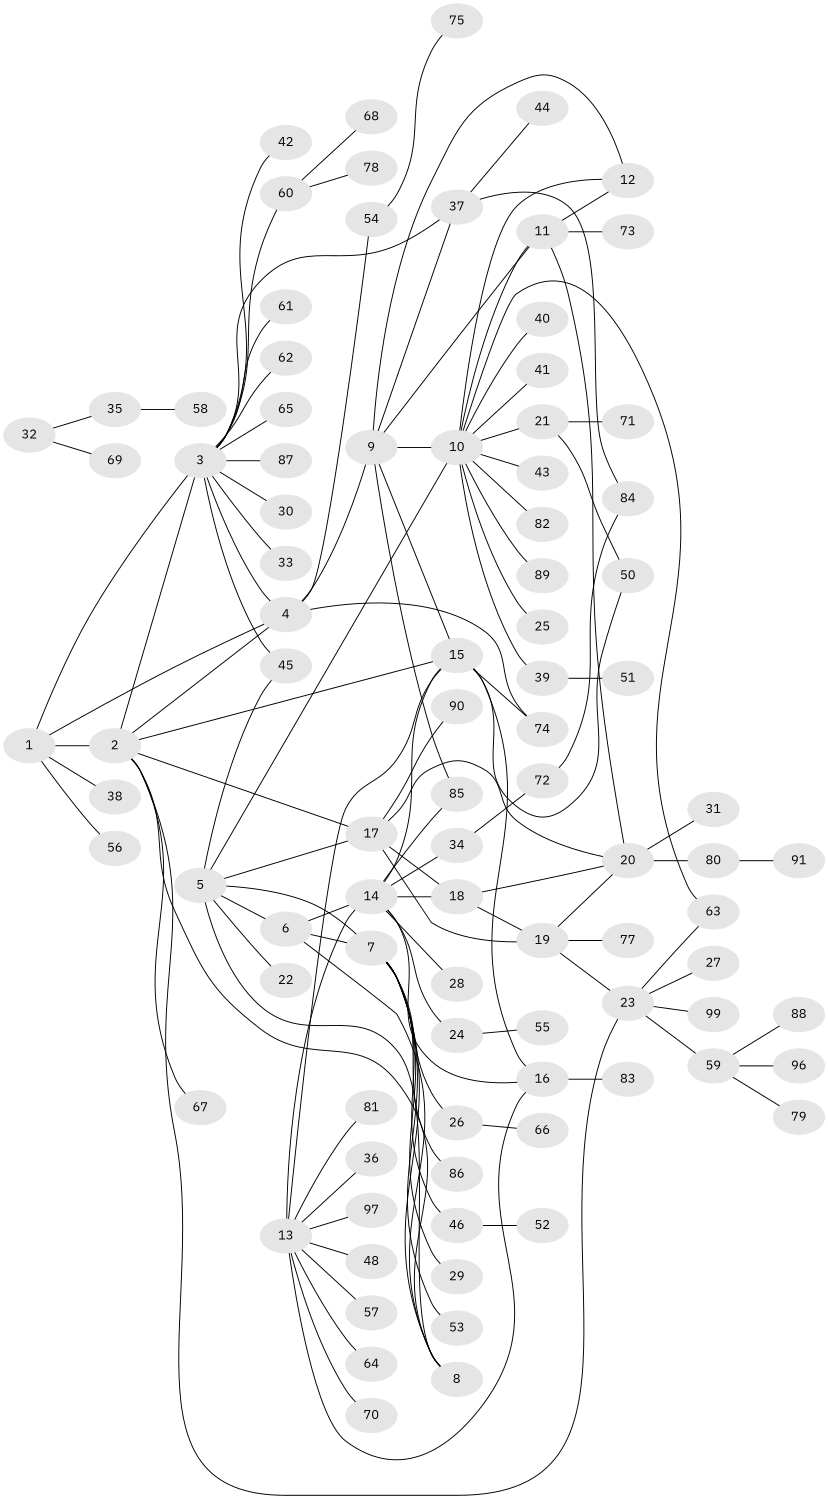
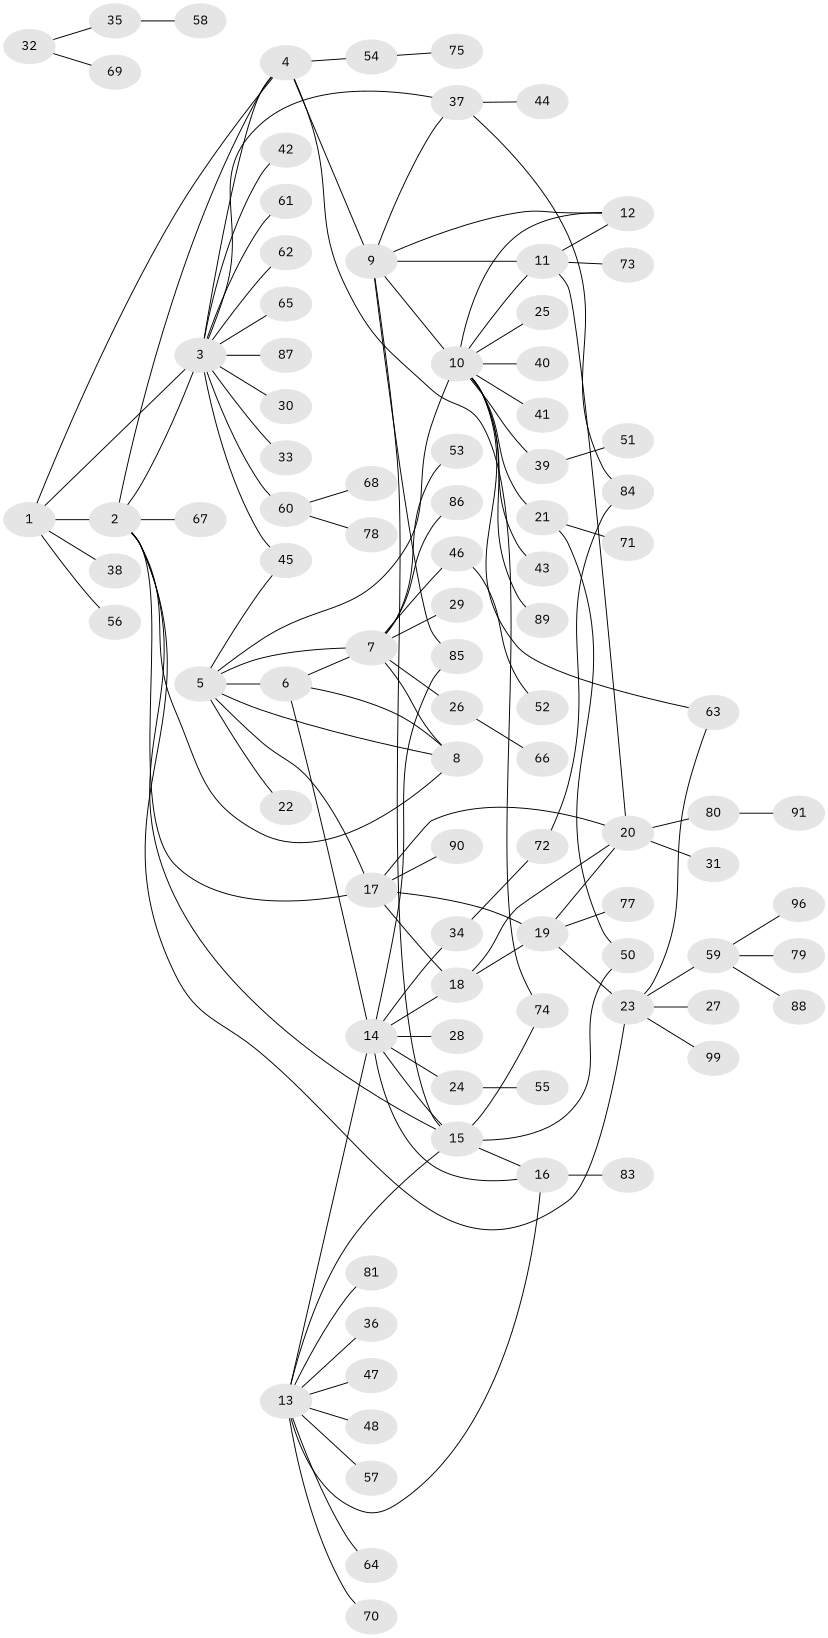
node "82": removed
node "97": label "97" -> "47"
